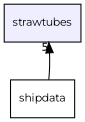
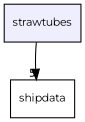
edge "shipdata" -> "strawtubes": reversed
